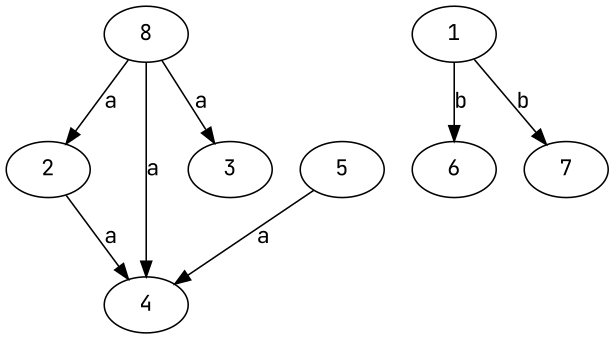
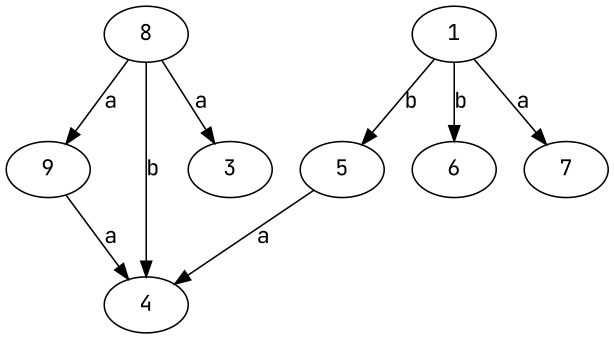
edge "1" -> "5": added, label "b"
edge "1" -> "7": label "b" -> "a"
node "2": label "2" -> "9"
edge "8" -> "4": label "a" -> "b"
